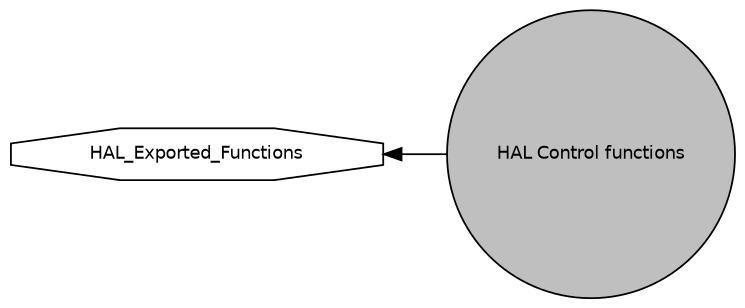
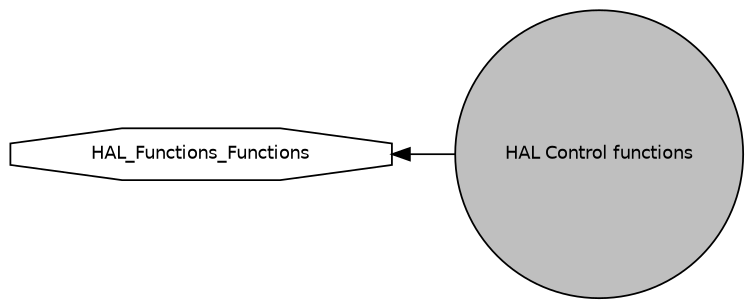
node "HAL_Exported_Functions": label "HAL_Exported_Functions" -> "HAL_Functions_Functions"
